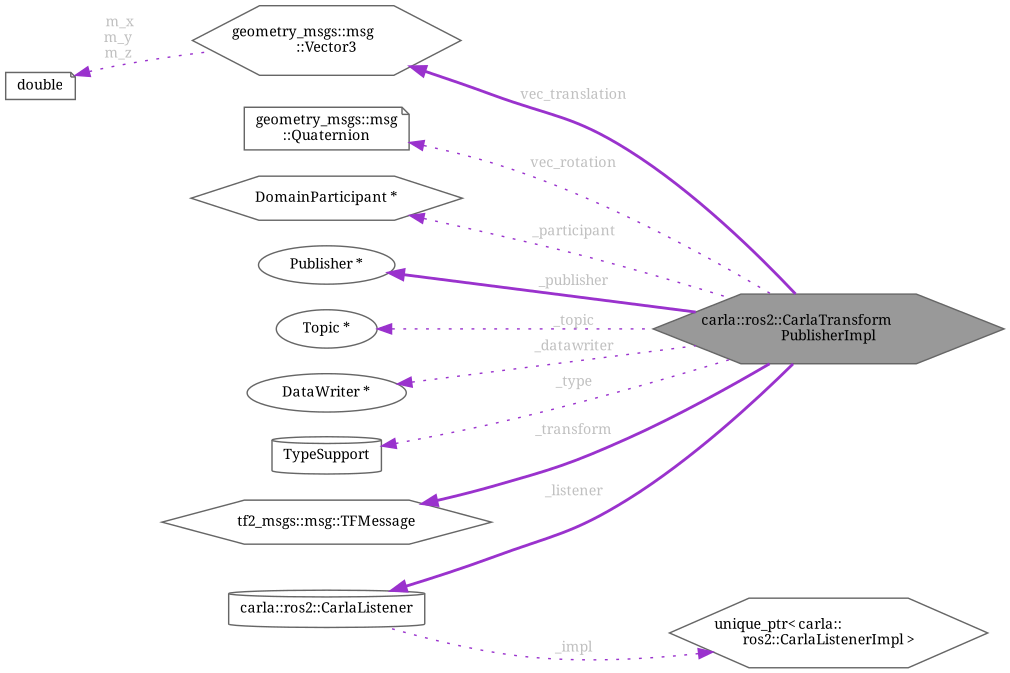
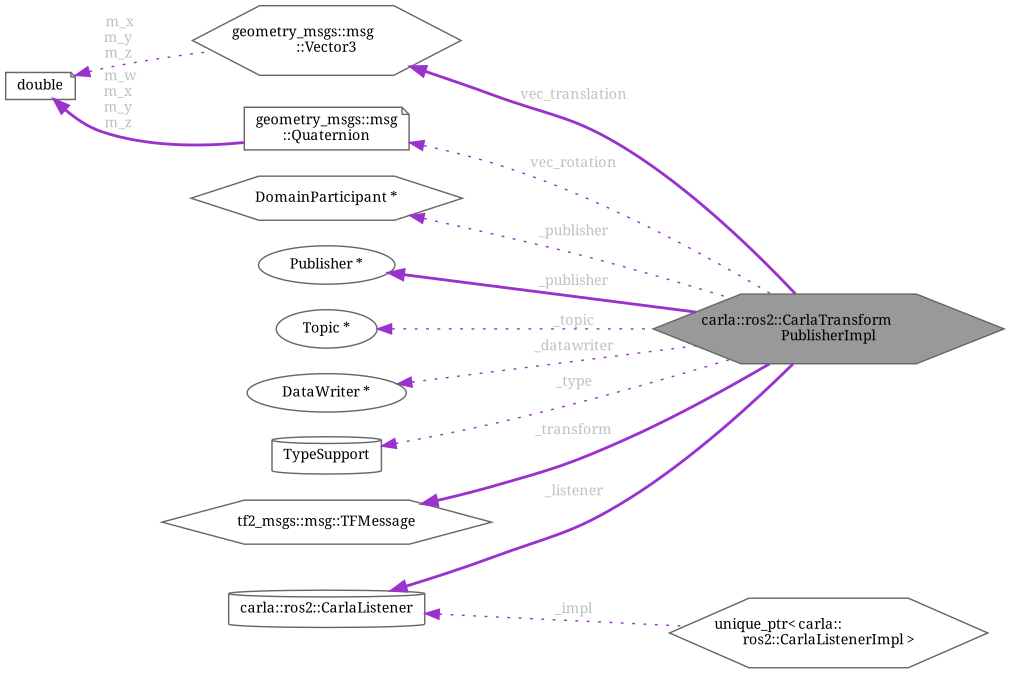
edge "geometry_msgs::msg ::Quaternion" -> "double": added, label "m_w m_x m_y m_z"
edge "carla::ros2::CarlaTransform PublisherImpl" -> "DomainParticipant *": label " _participant" -> " _publisher"
edge "carla::ros2::CarlaListener" -> "unique_ptr< carla:: ros2::CarlaListenerImpl >": reversed
